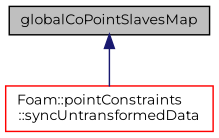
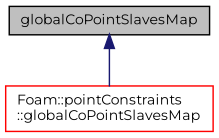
node "Foam::pointConstraints ::syncUntransformedData": label "Foam::pointConstraints ::syncUntransformedData" -> "Foam::pointConstraints ::globalCoPointSlavesMap"
